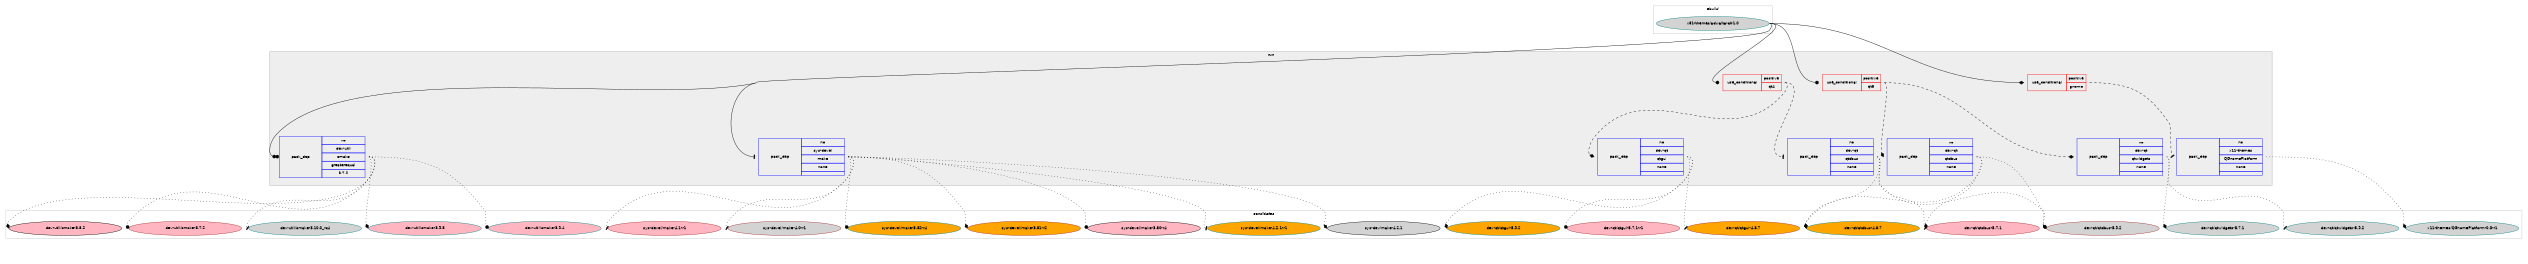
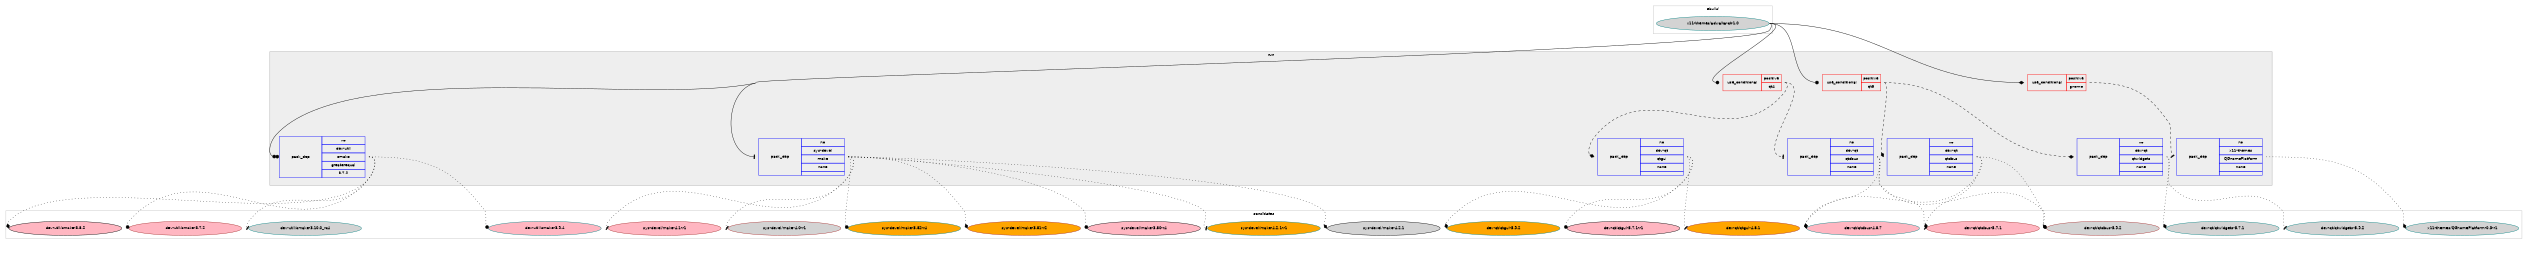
node "x81-themes/adwaita-qt-1.0": label "x81-themes/adwaita-qt-1.0" -> "x11-themes/adwaita-qt-1.0"
node "dev-util/cmake-3.9.5": removed
node "sys-dev/make-4.2.1": label "sys-dev/make-4.2.1" -> "sys-devel/make-4.2.1"
node "dev-qt/qtgui-5.7.1-r1": color brown -> black
node "dev-qt/qtgui-4.8.7": label "dev-qt/qtgui-4.8.7" -> "dev-qt/qtgui-4.8.1"
node "dev-qt/qtdbus-4.8.7": fillcolor orange -> lightpink
